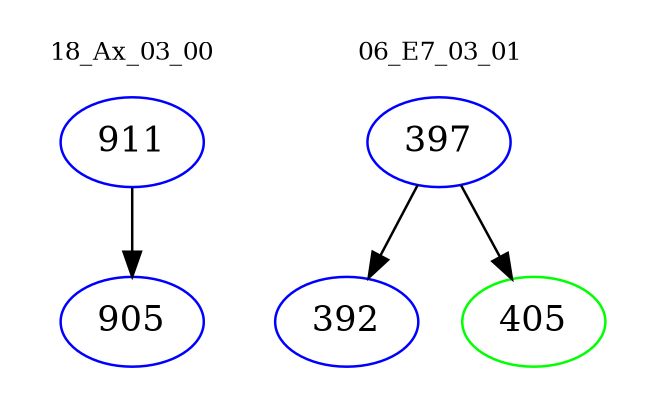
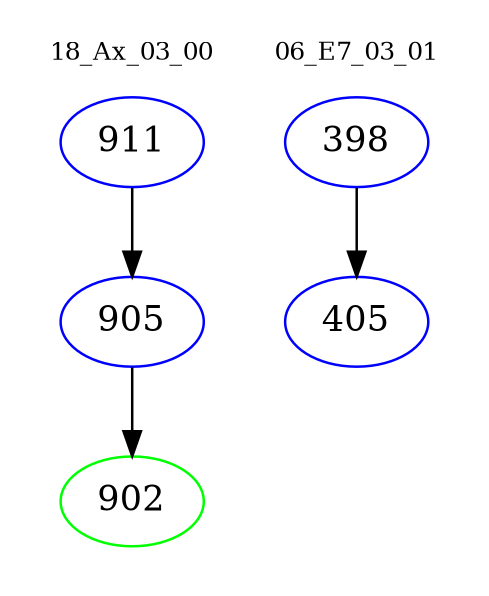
node "397": label "397" -> "398"
node "392": removed
node "405": color green -> blue
node "902": added
